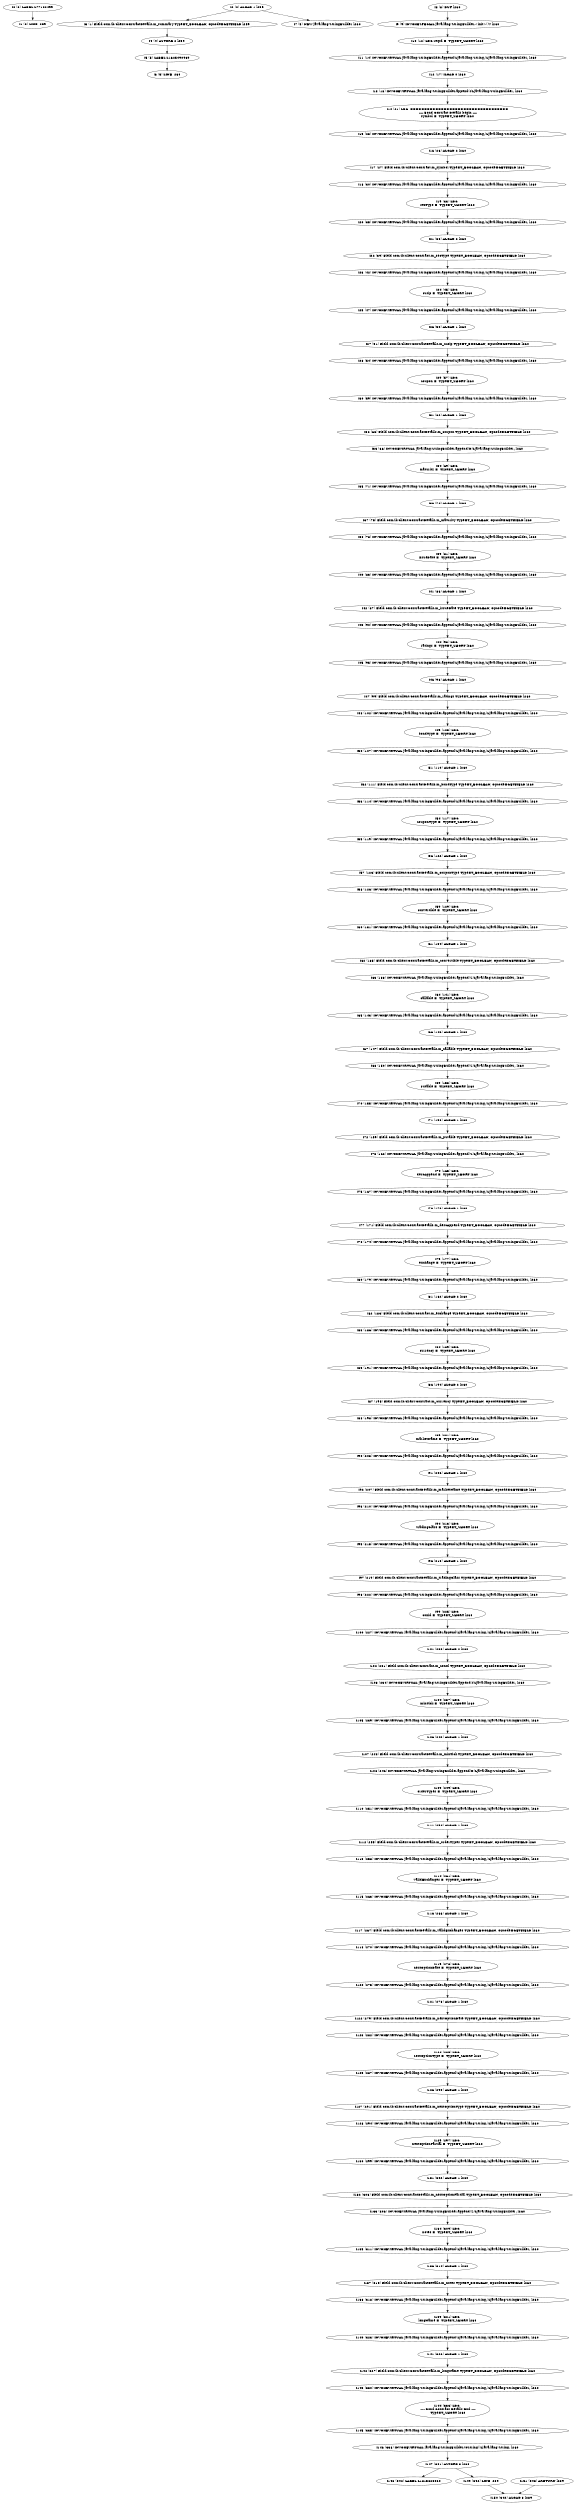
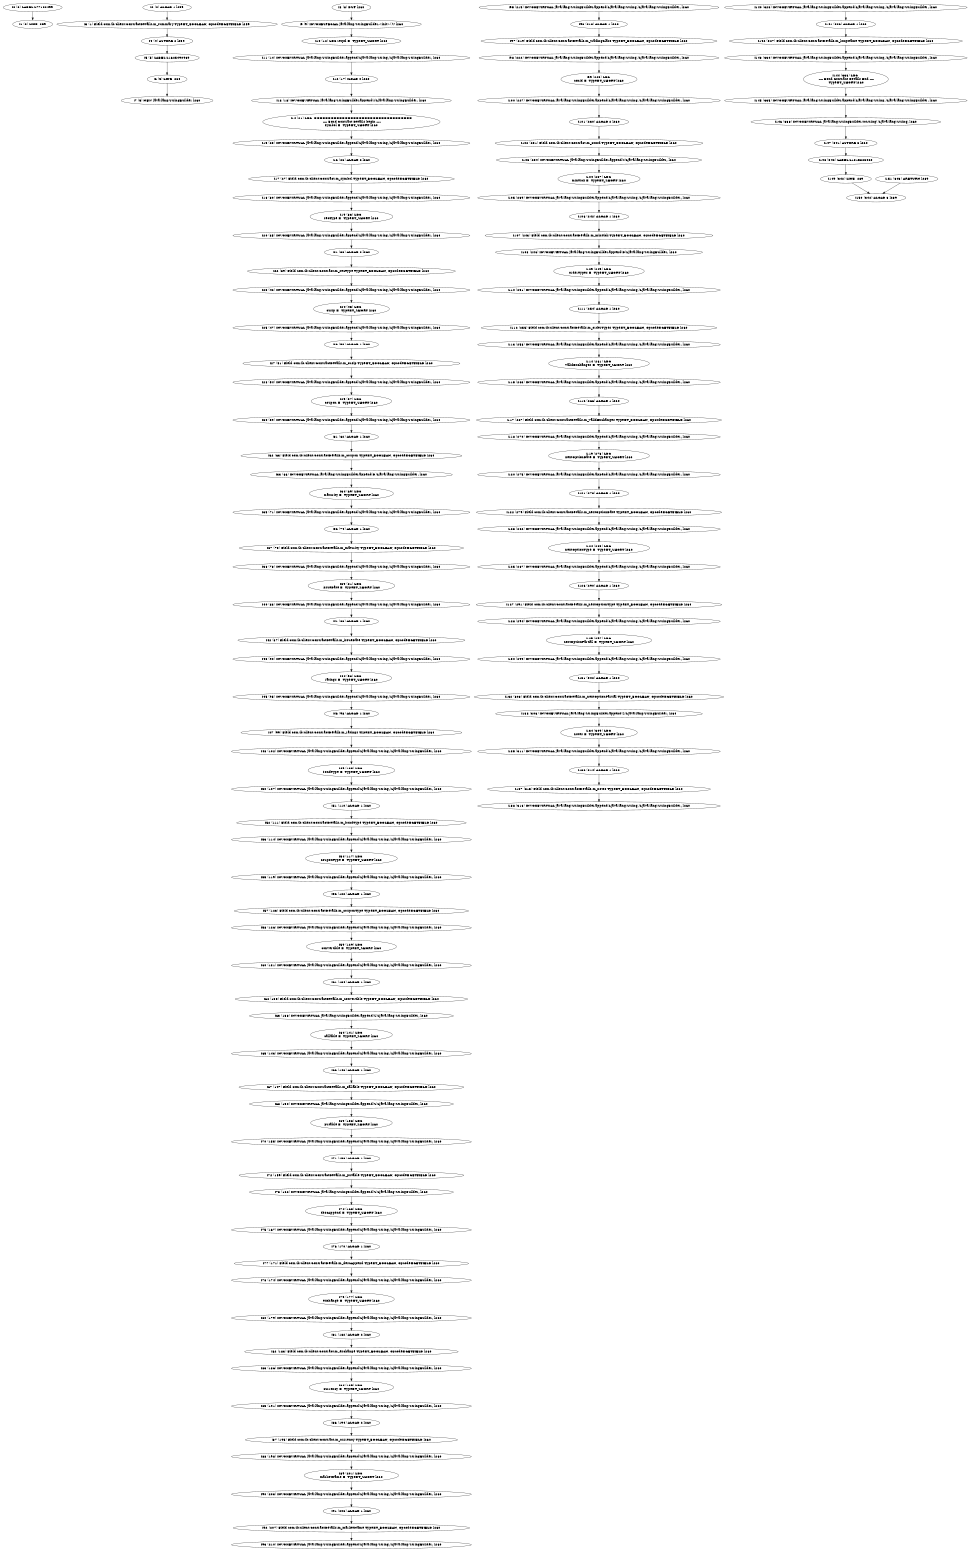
edge "I2 (0) ALOAD 1 l259" -> "I7 (5) NEW java/lang/StringBuilder l260": now "I6 (5) LINE  260" -> "I7 (5) NEW java/lang/StringBuilder l260"
node "I94 (213) LDC tradingClass =  Type=T_SHORT l260": removed
node "I139 (321) LDC longName =  Type=T_SHORT l260": removed
edge "I147 (341) ASTORE 3 l260" -> "I149 (342) LINE  289": now "I148 (342) LABEL L1815823060" -> "I149 (342) LINE  289"
